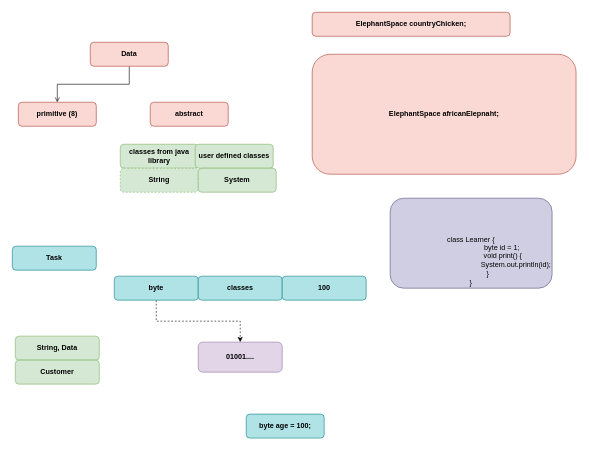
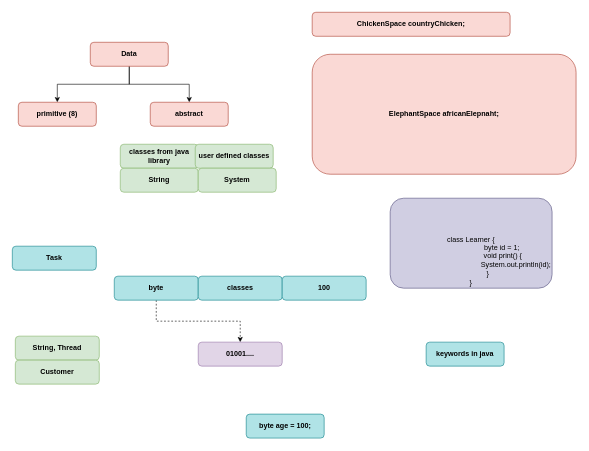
node "ElephantSpace countryChicken;": label "ElephantSpace countryChicken;" -> "ChickenSpace countryChicken;"
edge "Data" -> "abstract": added
edge "Data" -> "primitive (8)": arrowhead open -> classic
node "String": style dashed -> solid
node "String, Data": label "String, Data" -> "String, Thread"
node "keywords in java": added
node "01001....": size 84x30 -> 84x24
